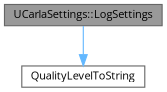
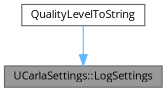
edge "UCarlaSettings::LogSettings" -> "QualityLevelToString": reversed
